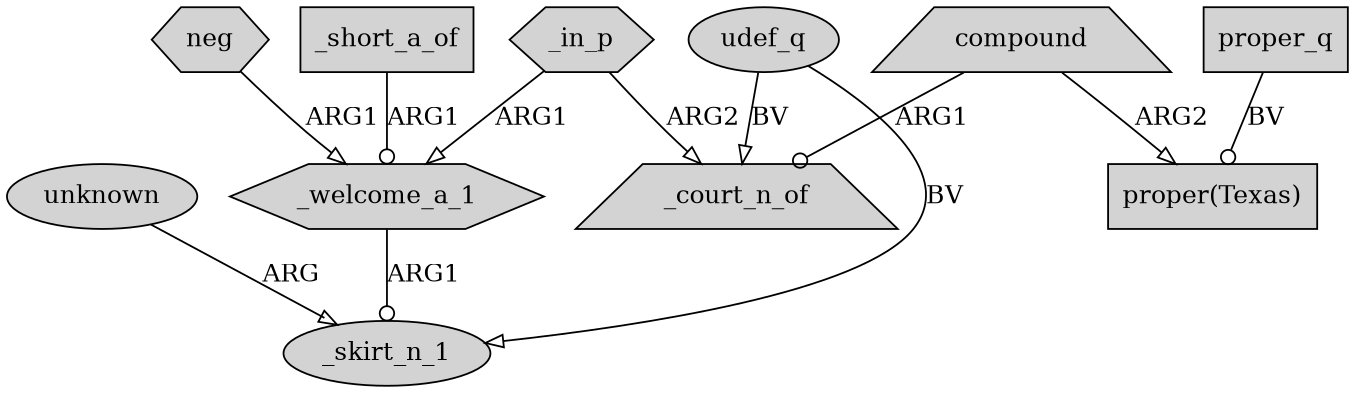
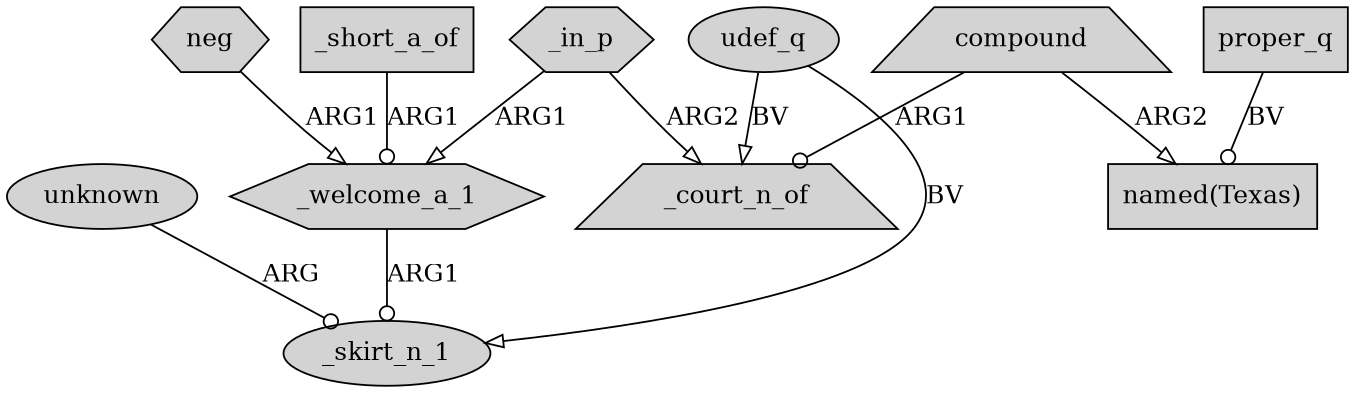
node "proper(Texas)": label "proper(Texas)" -> "named(Texas)"
edge "unknown" -> "_skirt_n_1": arrowhead onormal -> odot
